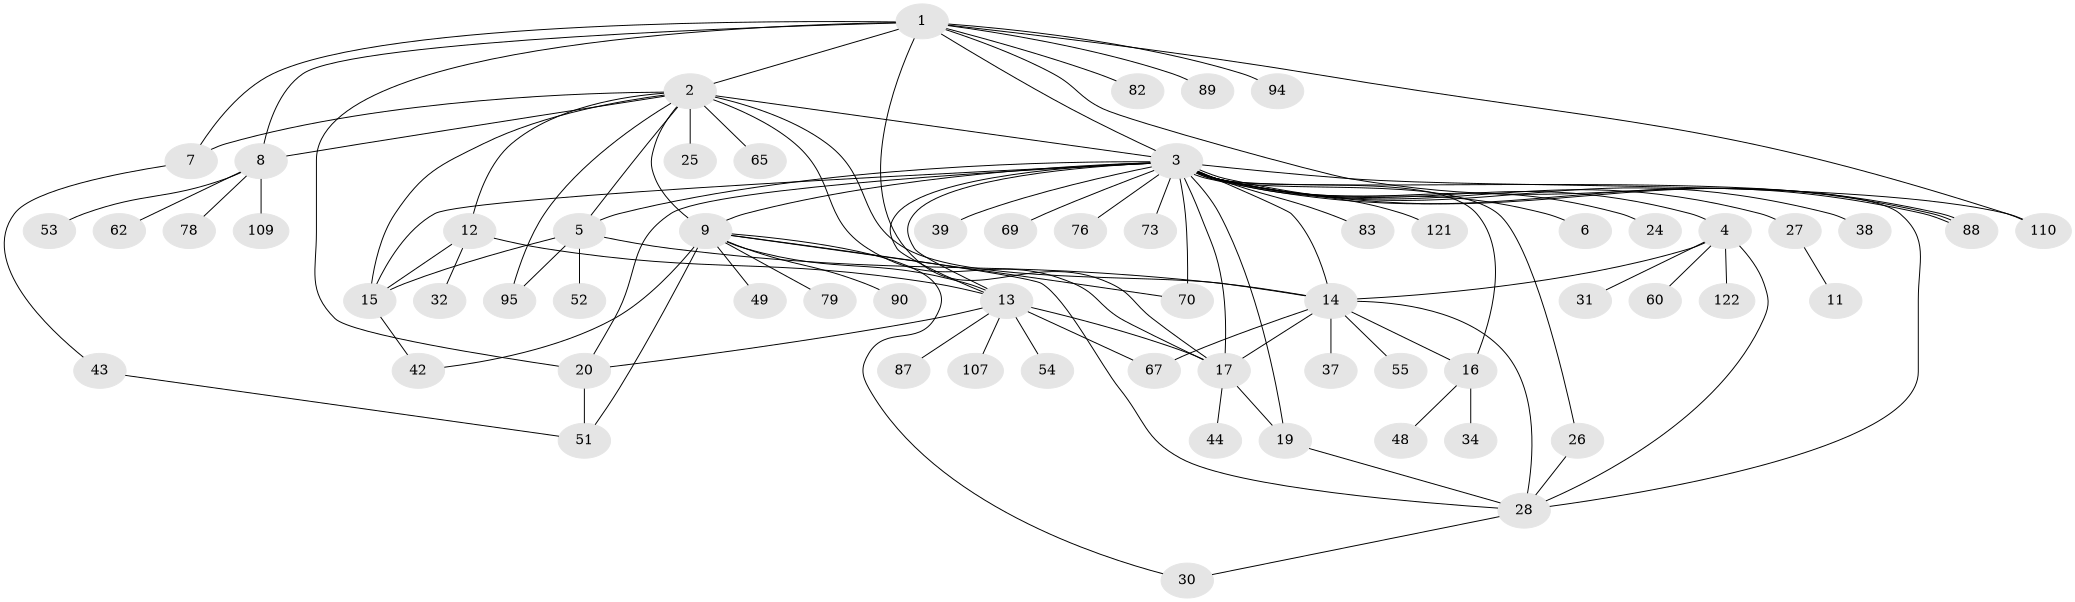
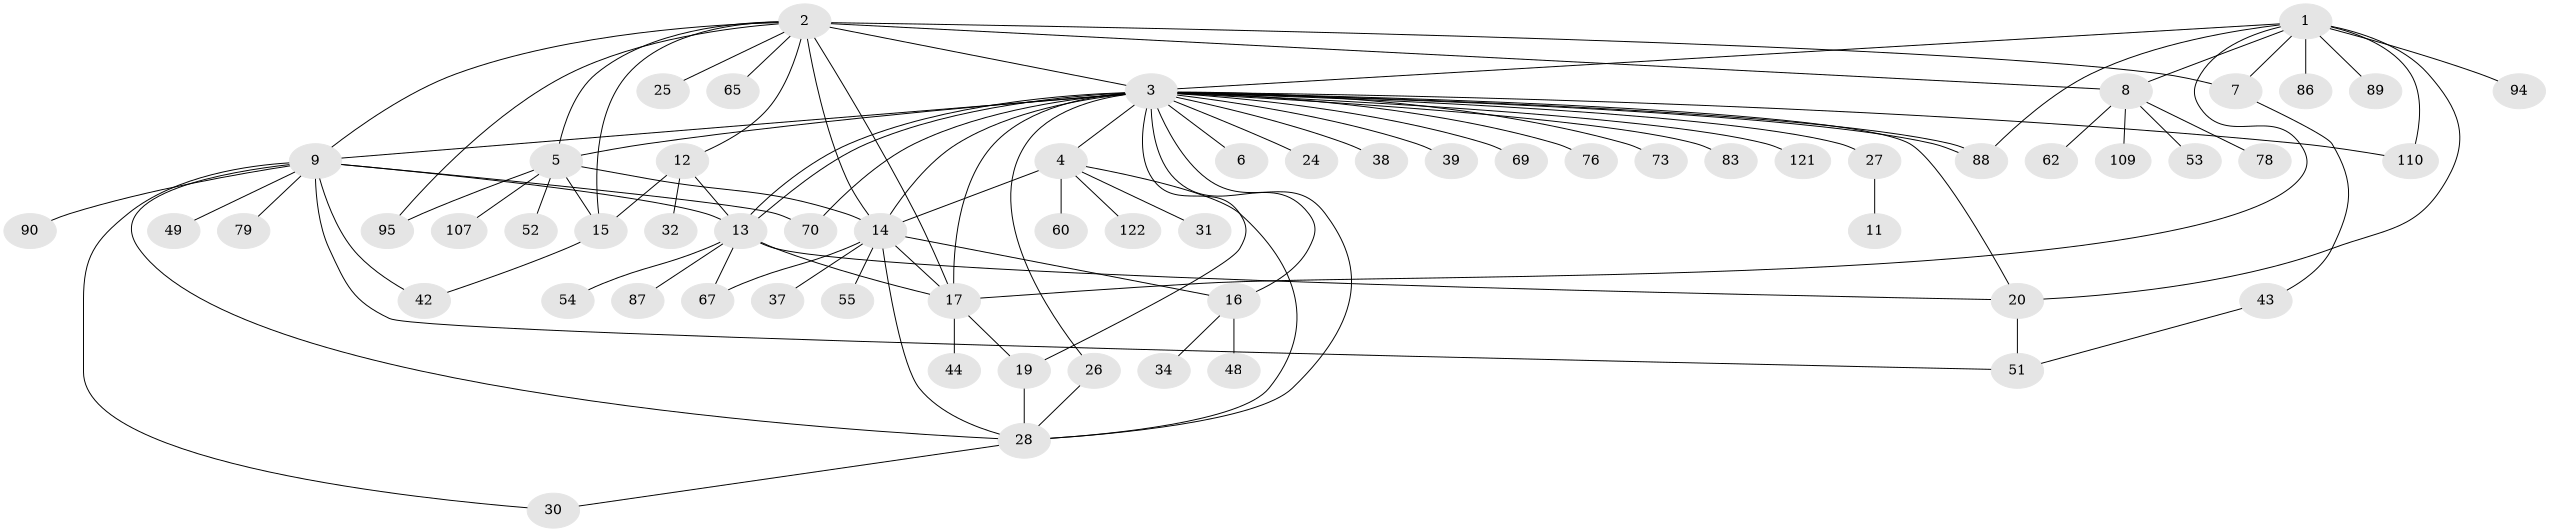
edge "1" -- "2": removed
node "82": label "82" -> "86"
edge "3" -- "15": removed
edge "13" -- "107": now "5" -- "107"
